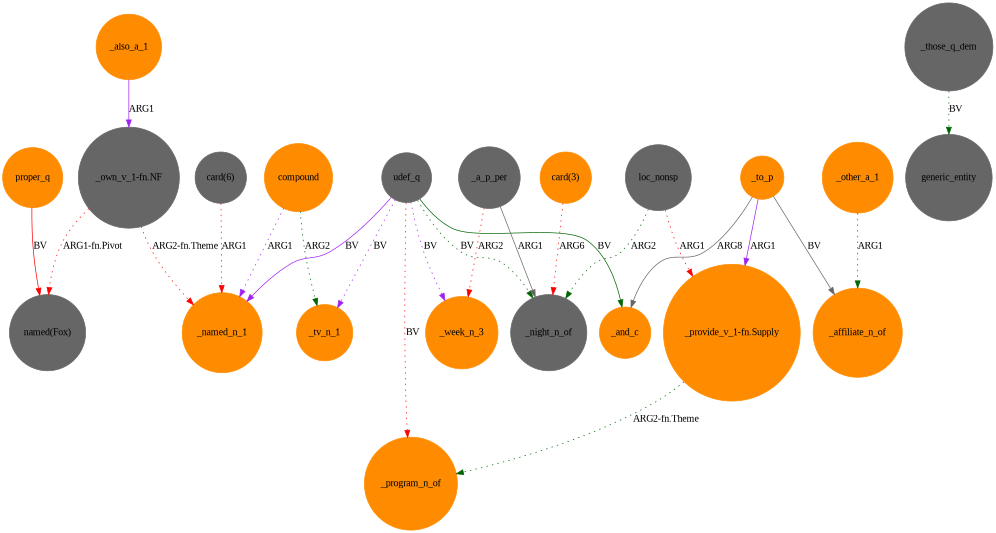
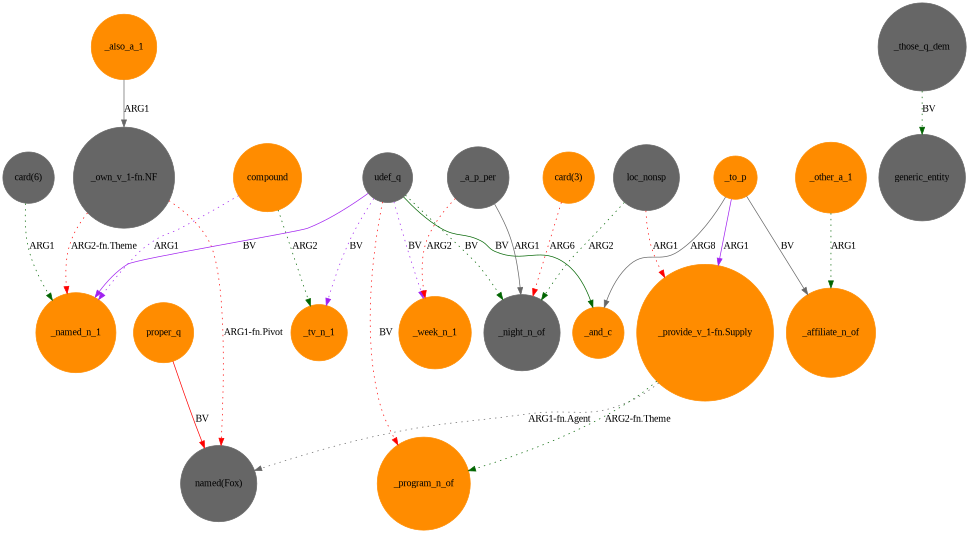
edge "_also_a_1" -> "_own_v_1-fn.NF": color purple -> gray40
edge "card(6)" -> "_named_n_1": color red -> darkgreen
node "_week_n_3": label "_week_n_3" -> "_week_n_1"
edge "_provide_v_1-fn.Supply" -> "named(Fox)": added, label "ARG1-fn.Agent"
